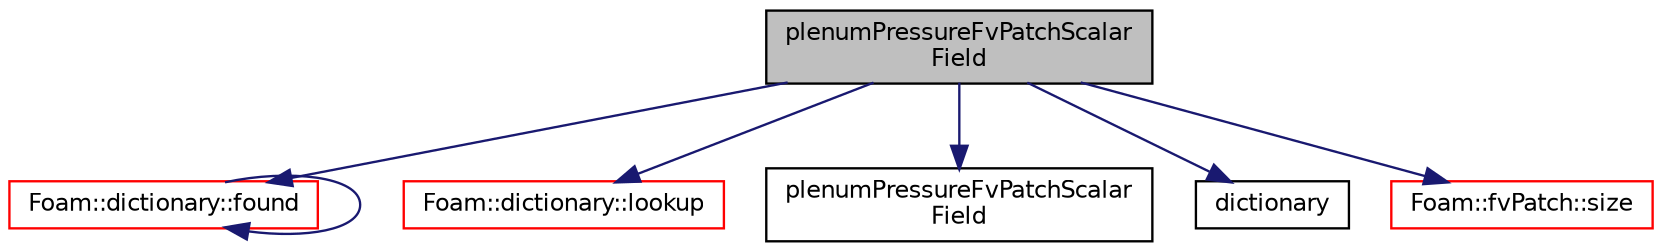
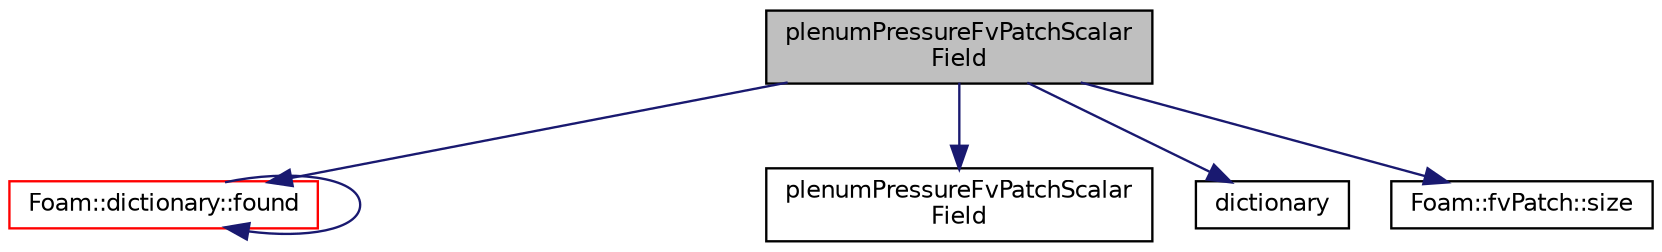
node "Foam::dictionary::lookup": removed
node "Foam::fvPatch::size": color red -> black
